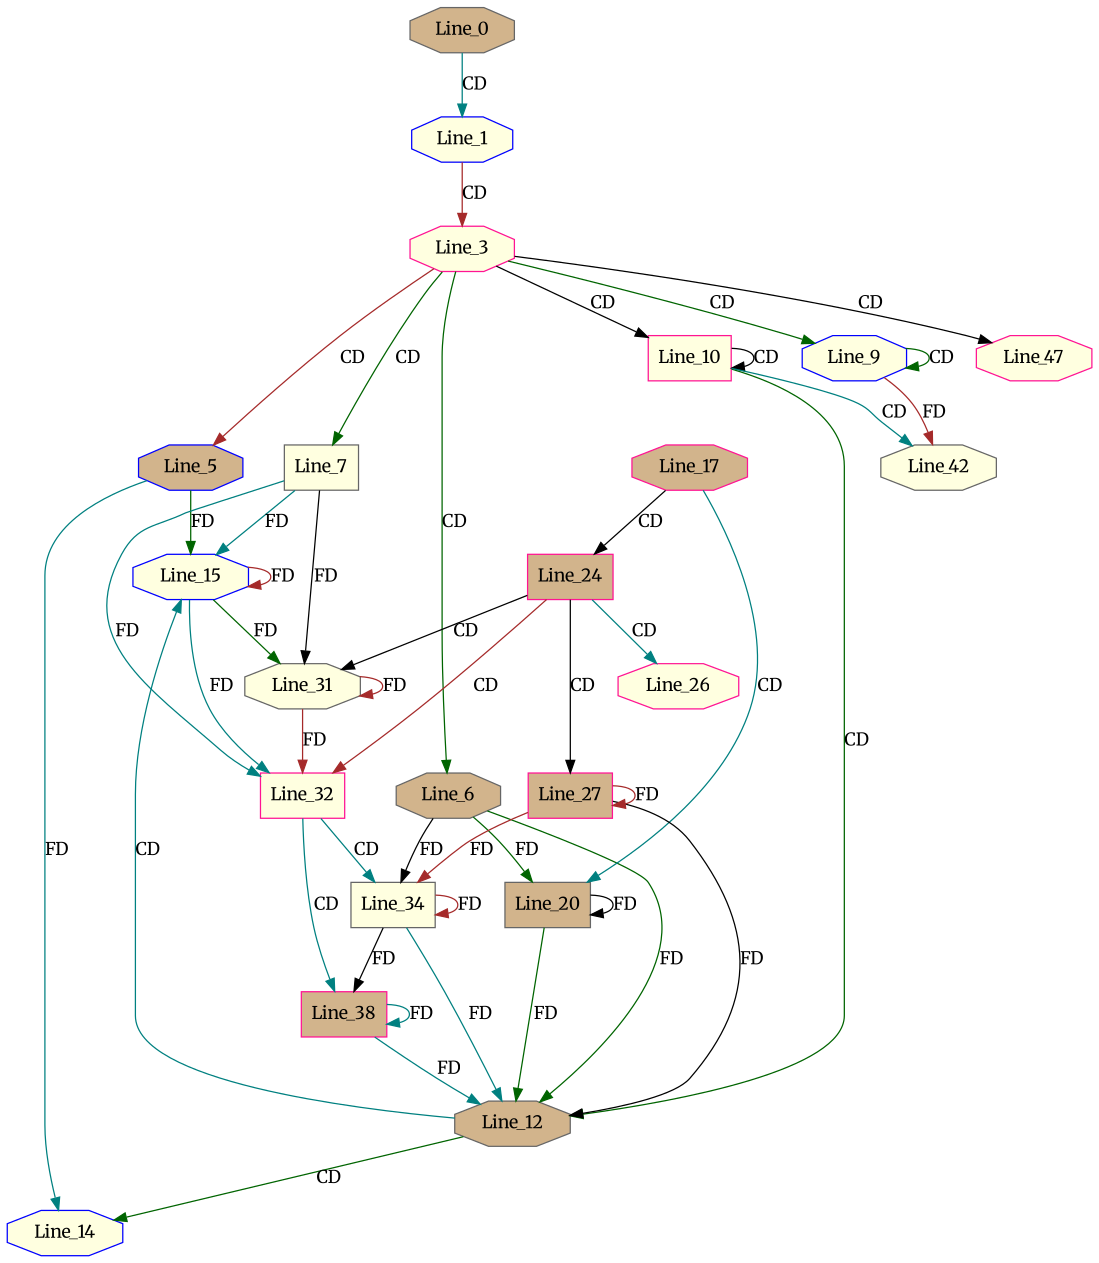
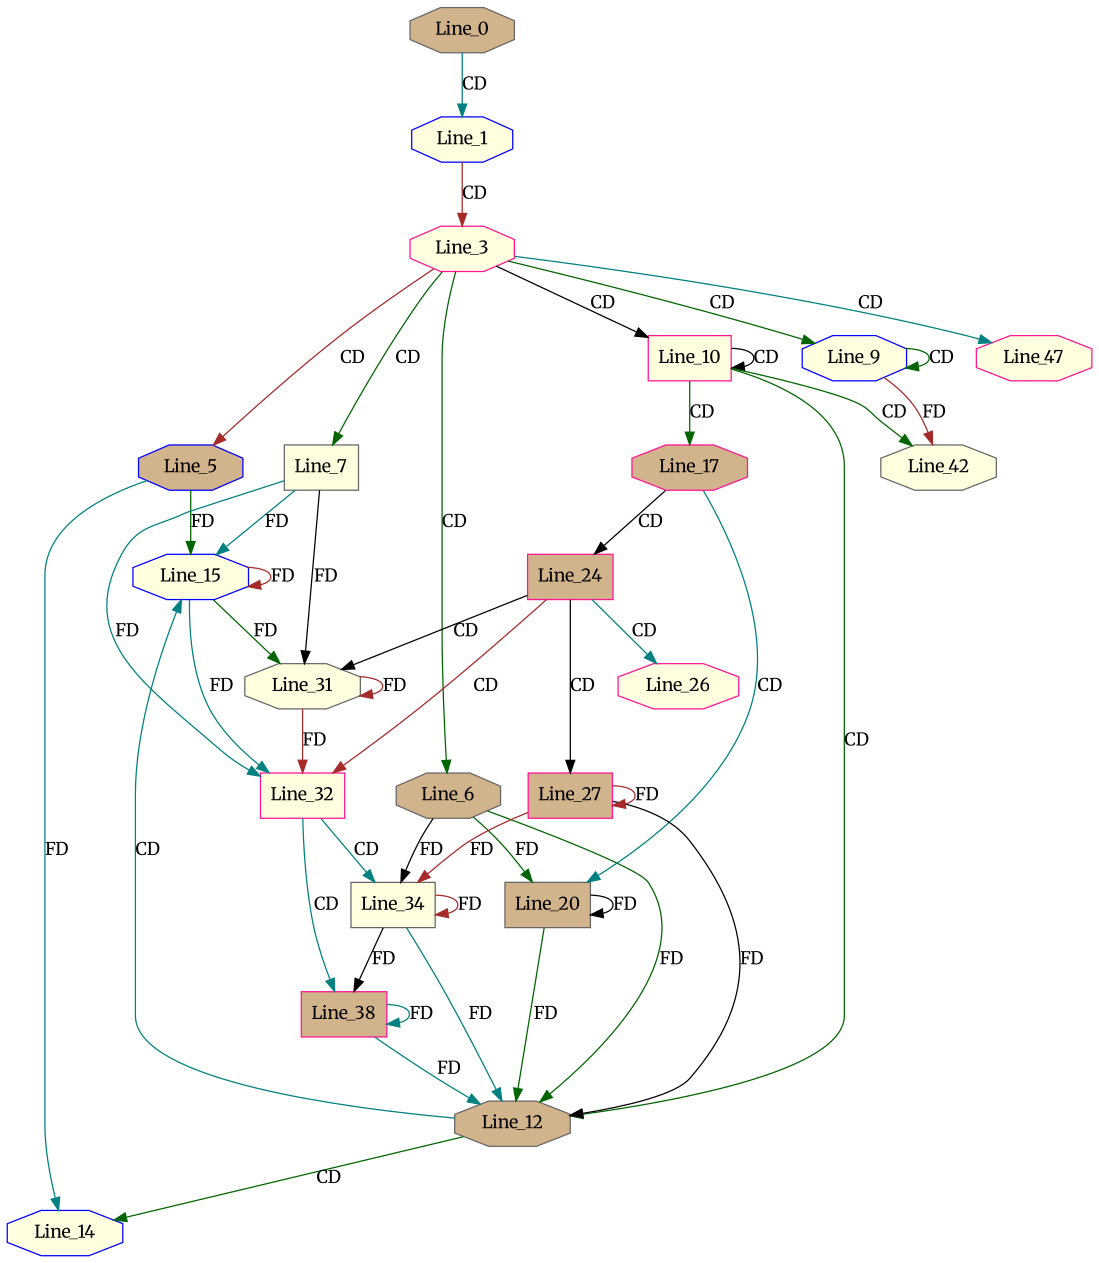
edge "Line_3" -> "Line_47": color black -> teal
edge "Line_10" -> "Line_42": color teal -> darkgreen
edge "Line_10" -> "Line_17": added, label "CD"
